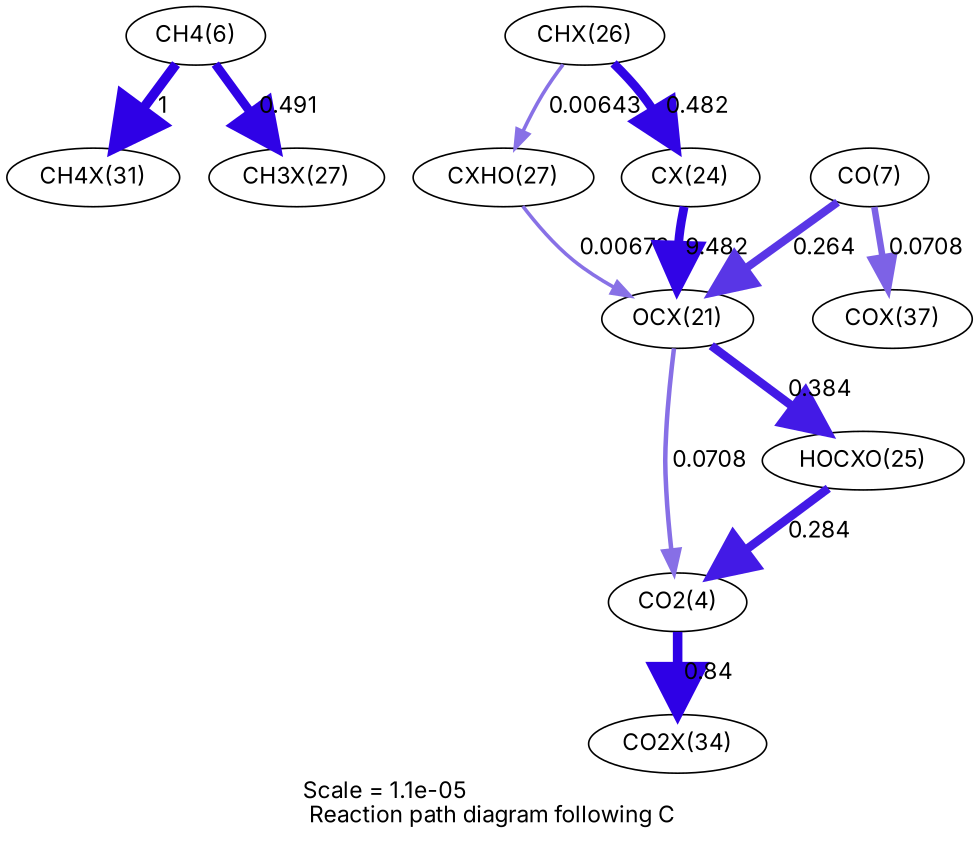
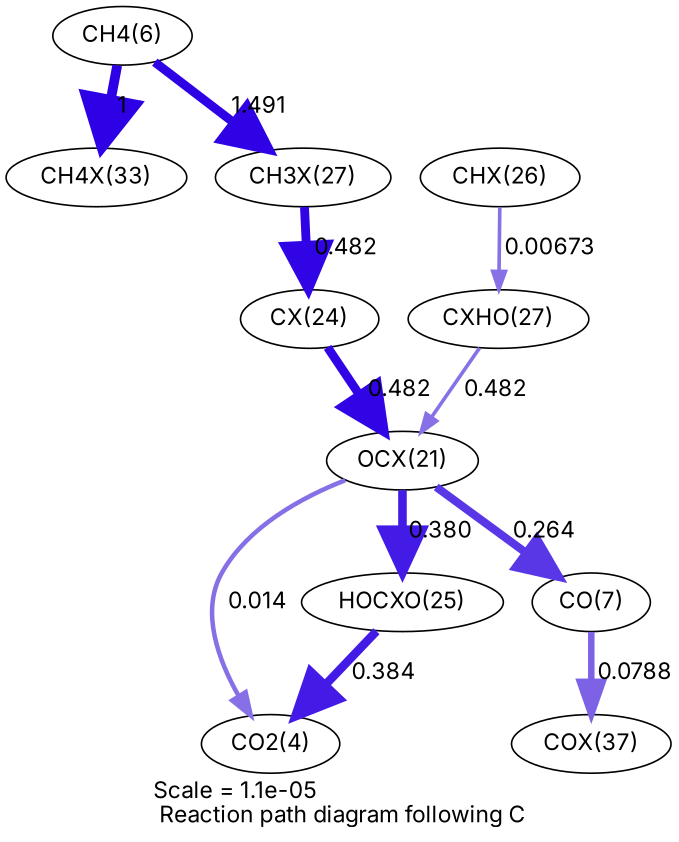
edge "CHX(26)" -> "CX(24)": now "CH3X(27)" -> "CX(24)"
edge "CH4(6)" -> "CH3X(27)": label " 0.491" -> " 1.491"
edge "CHX(26)" -> "CXHO(27)": label " 0.00643" -> " 0.00673"
node "CH4X(31)": label "CH4X(31)" -> "CH4X(33)"
edge "CO(7)" -> "OCX(21)": reversed
edge "CXHO(27)" -> "OCX(21)": label " 0.00673" -> " 0.482"
edge "CX(24)" -> "OCX(21)": label " 9.482" -> " 0.482"
edge "CO(7)" -> "COX(37)": label " 0.0708" -> " 0.0788"
edge "OCX(21)" -> "HOCXO(25)": label " 0.384" -> " 0.380"
edge "OCX(21)" -> "CO2(4)": label " 0.0708" -> " 0.014"
edge "HOCXO(25)" -> "CO2(4)": label " 0.284" -> " 0.384"
node "CO2X(34)": removed
